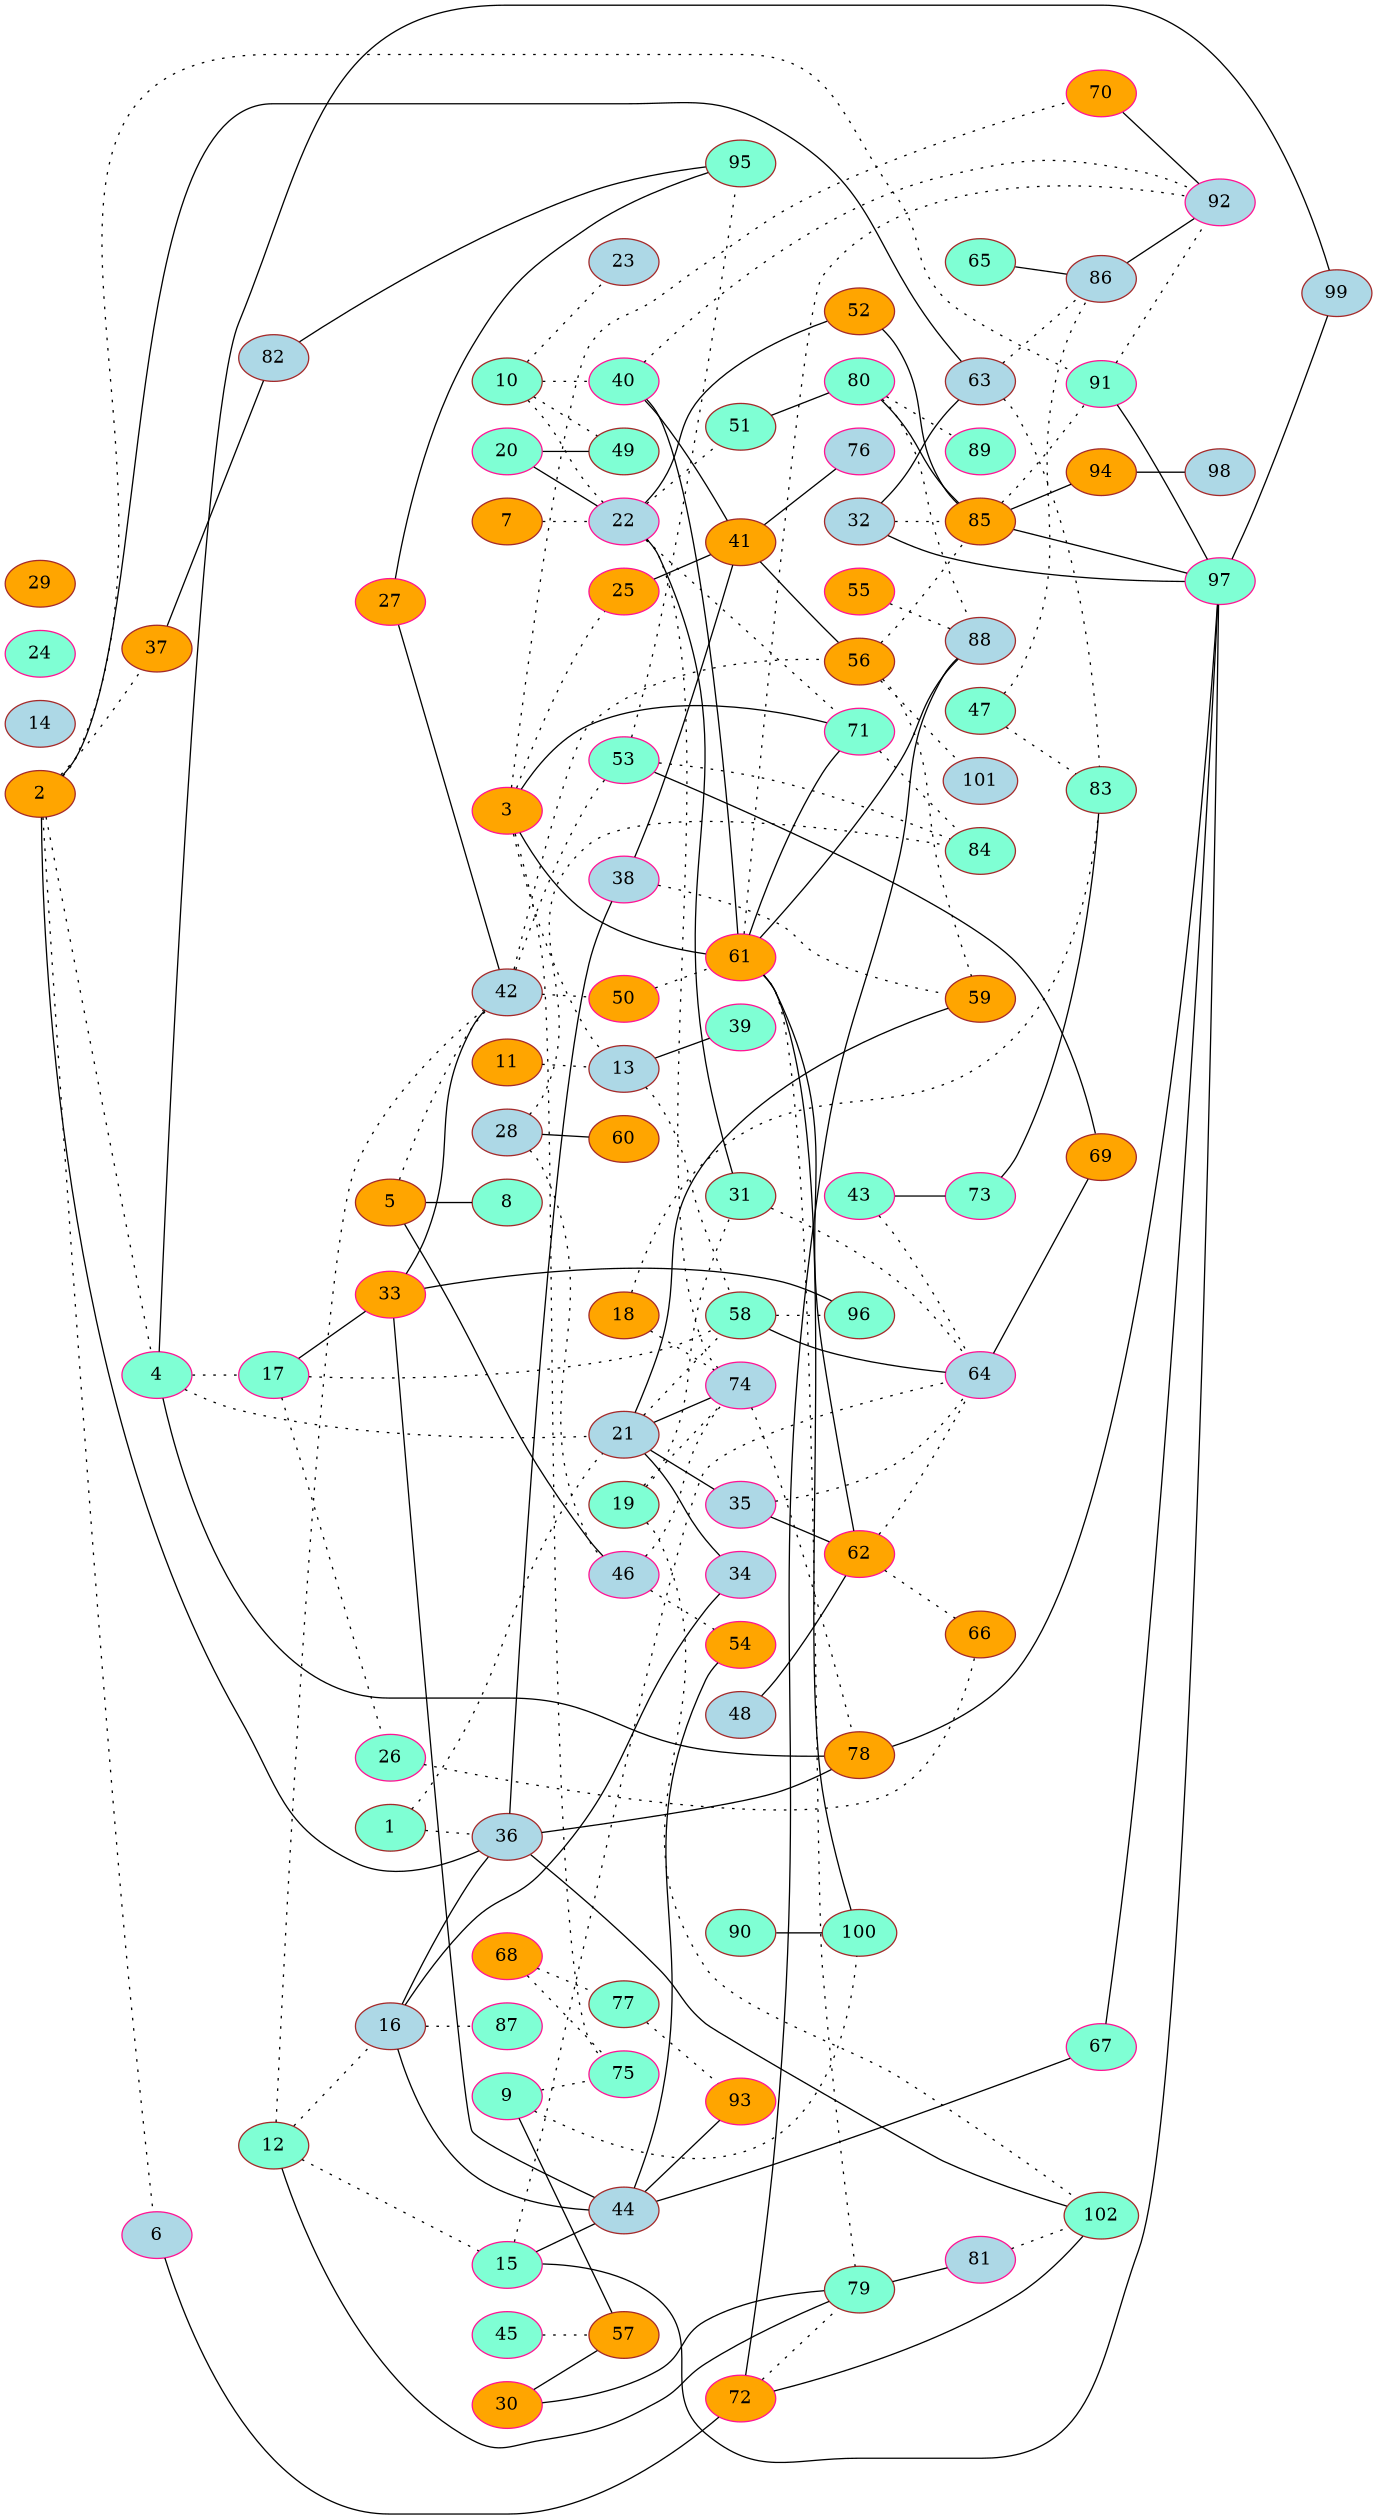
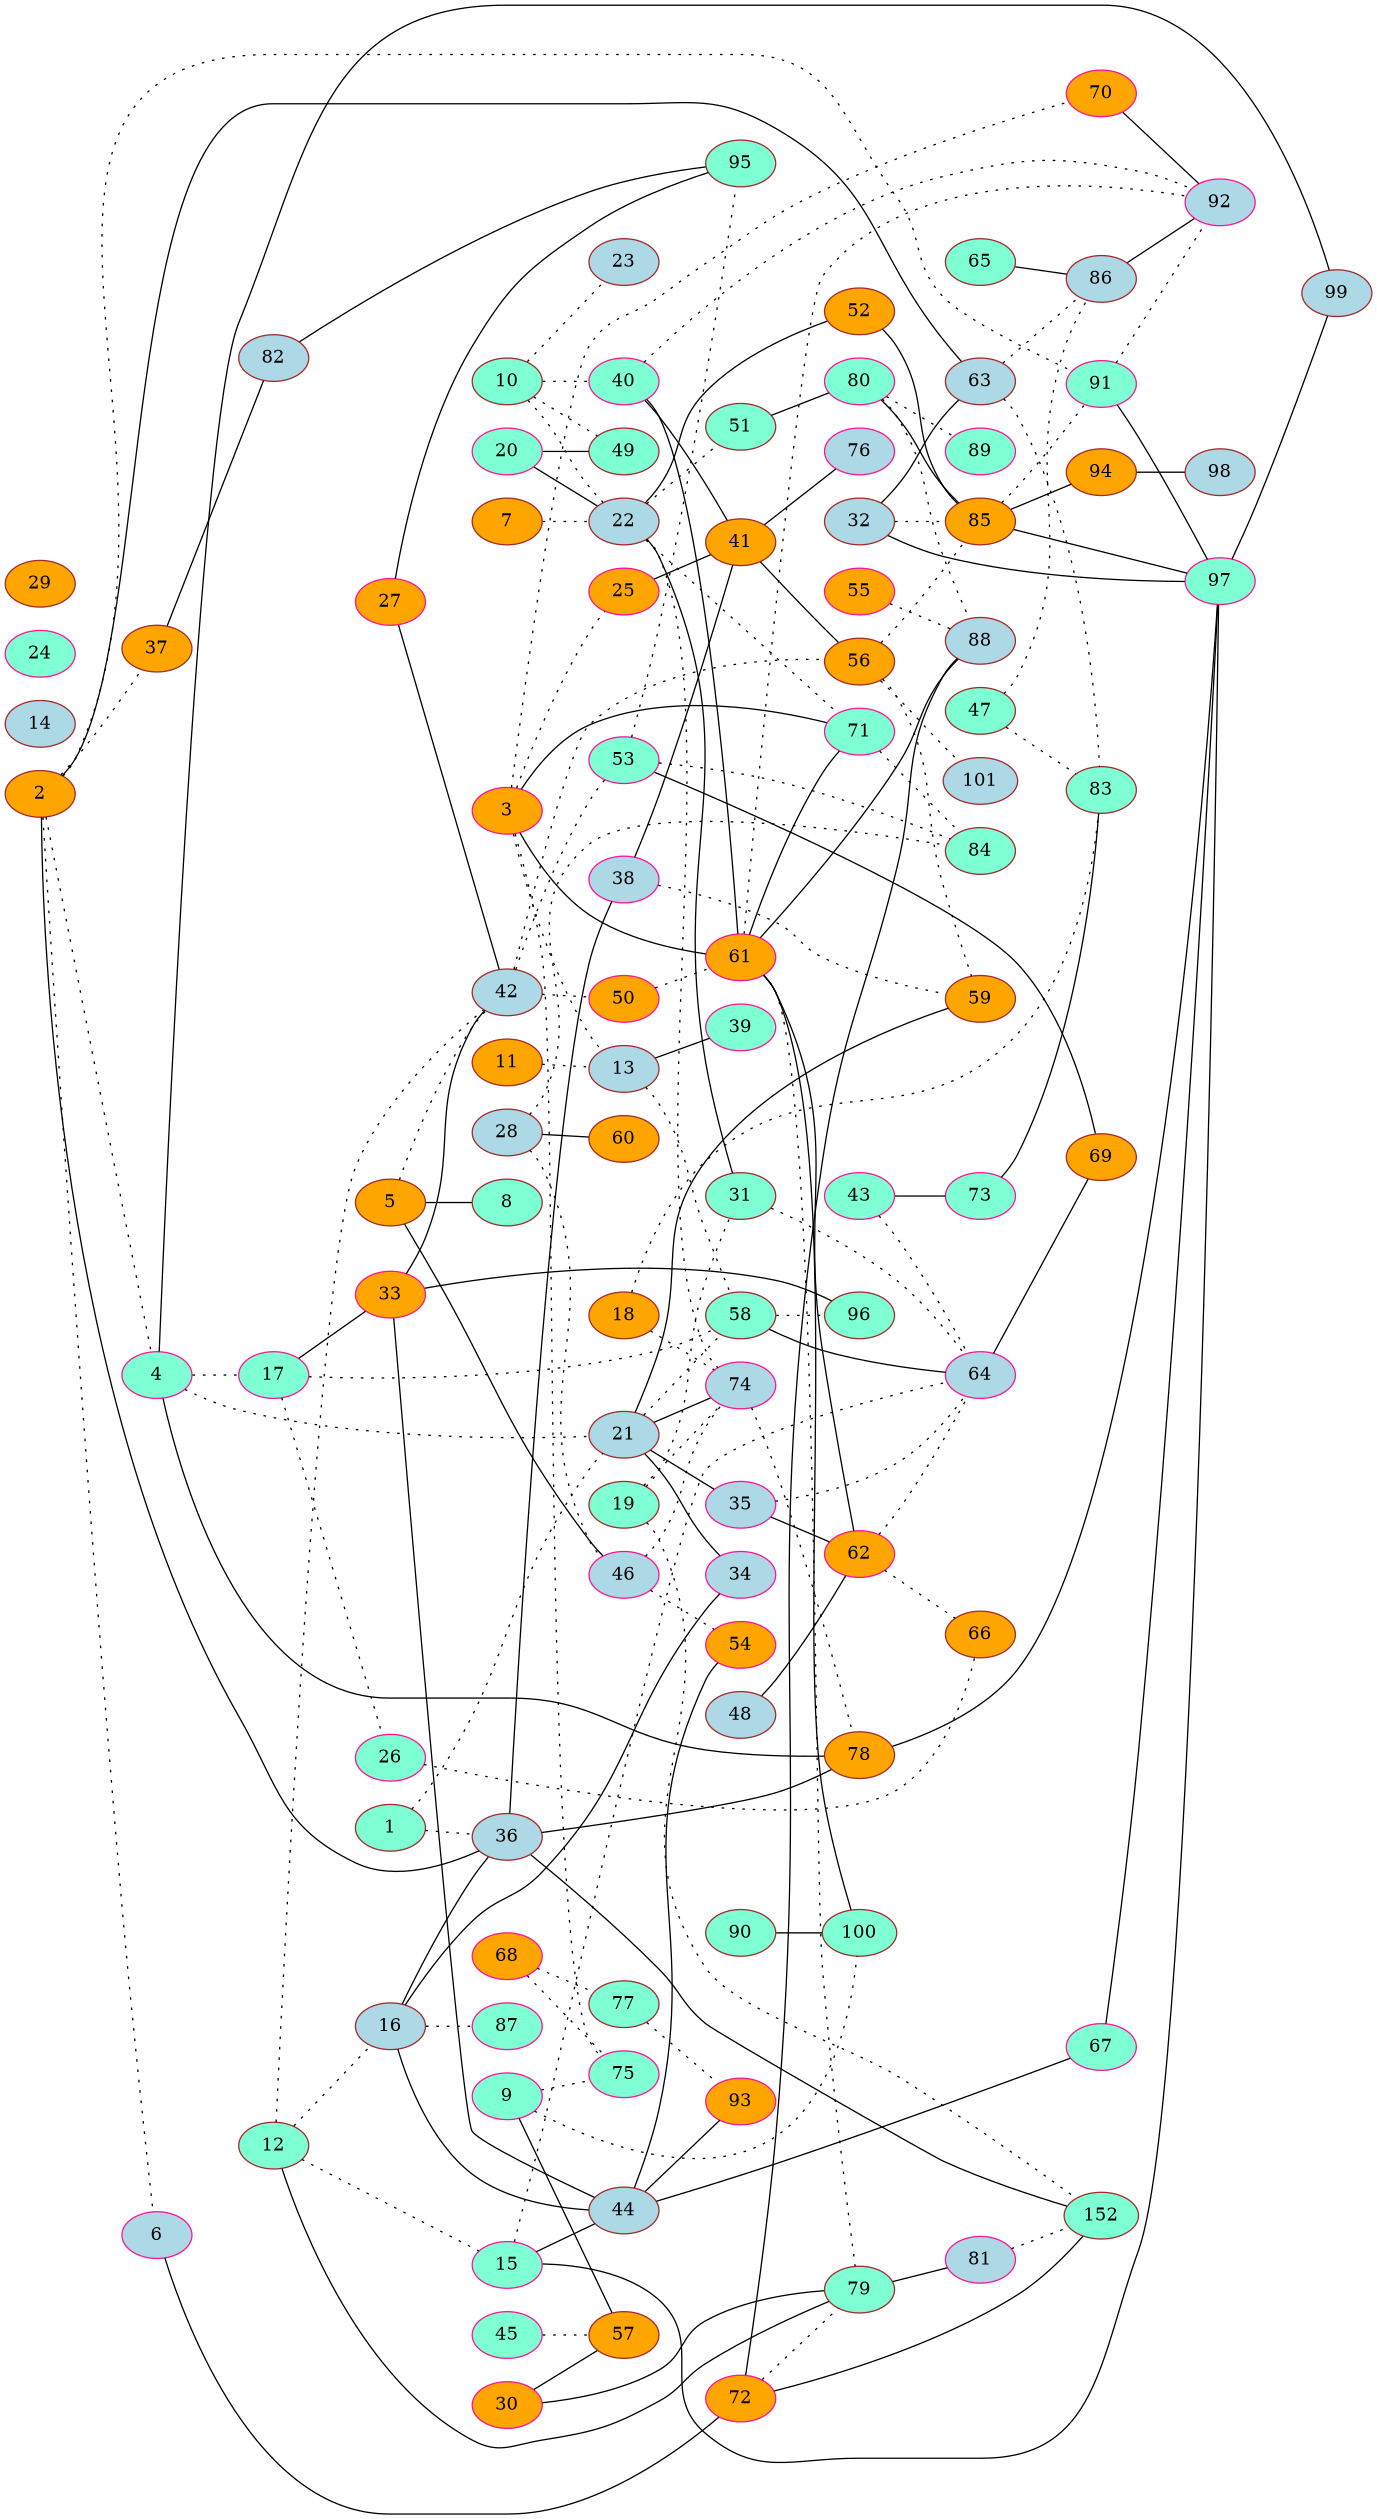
node "22": color deeppink -> brown
node "102": label "102" -> "152"
